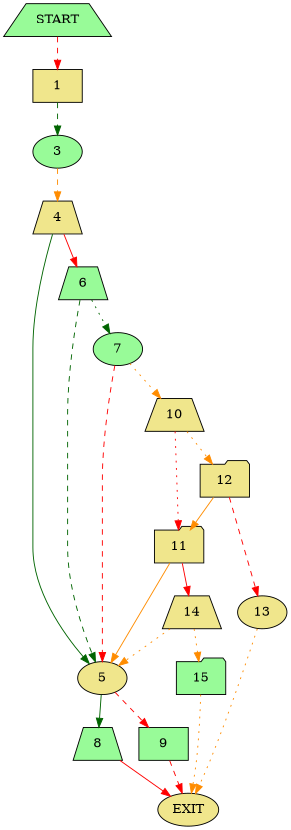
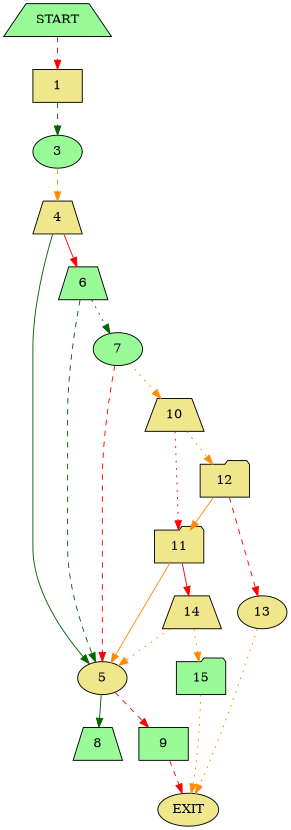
edge "8" -> "EXIT": removed
